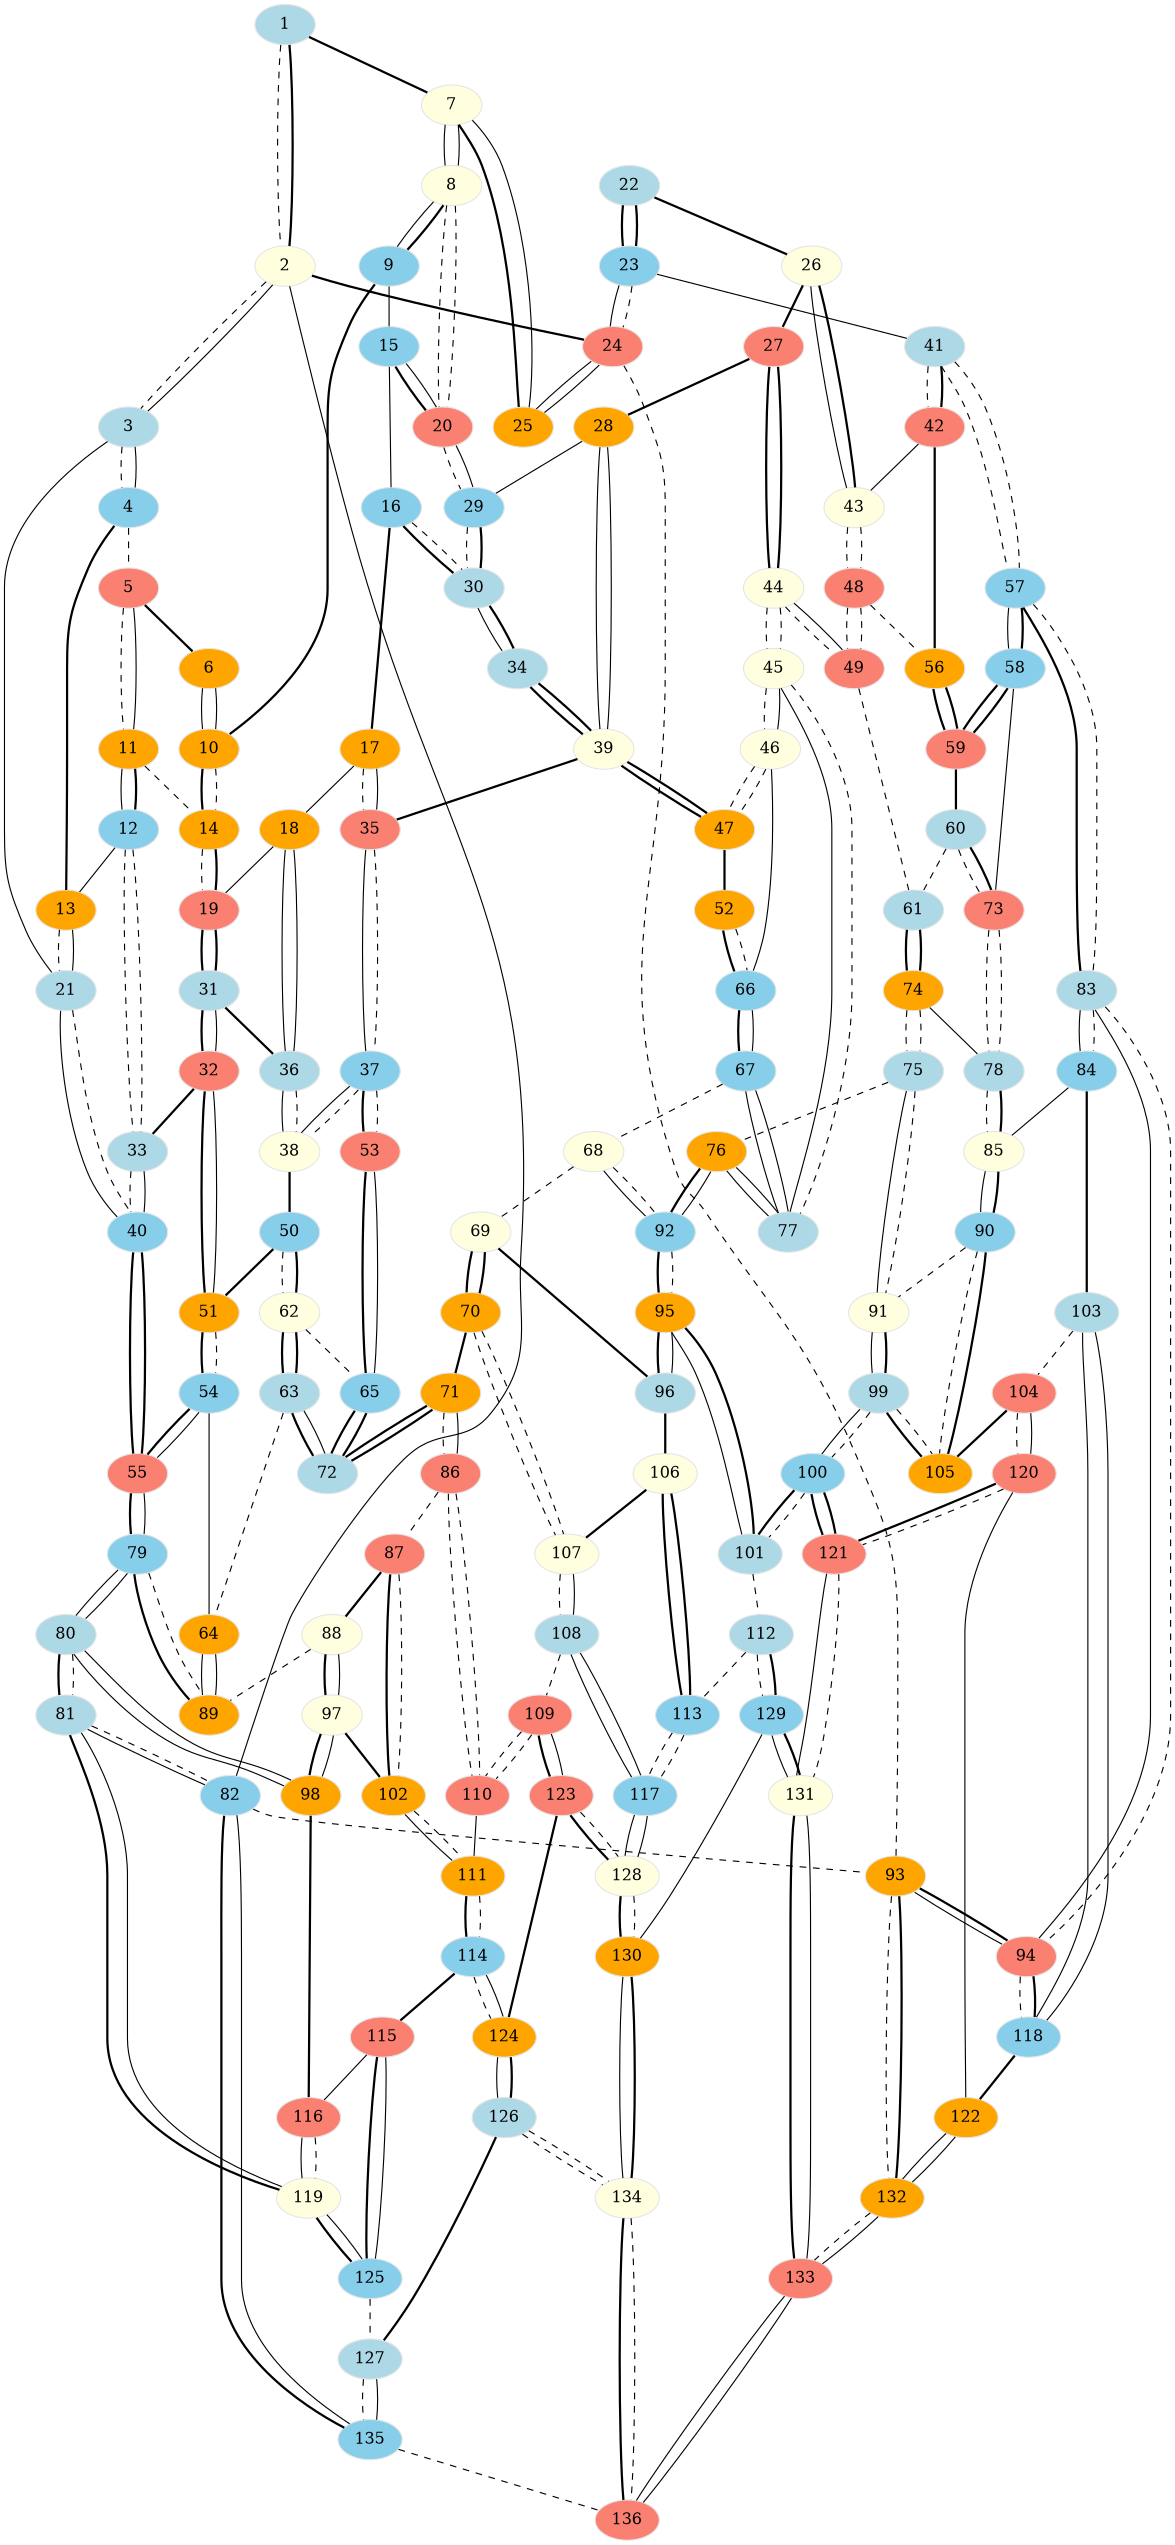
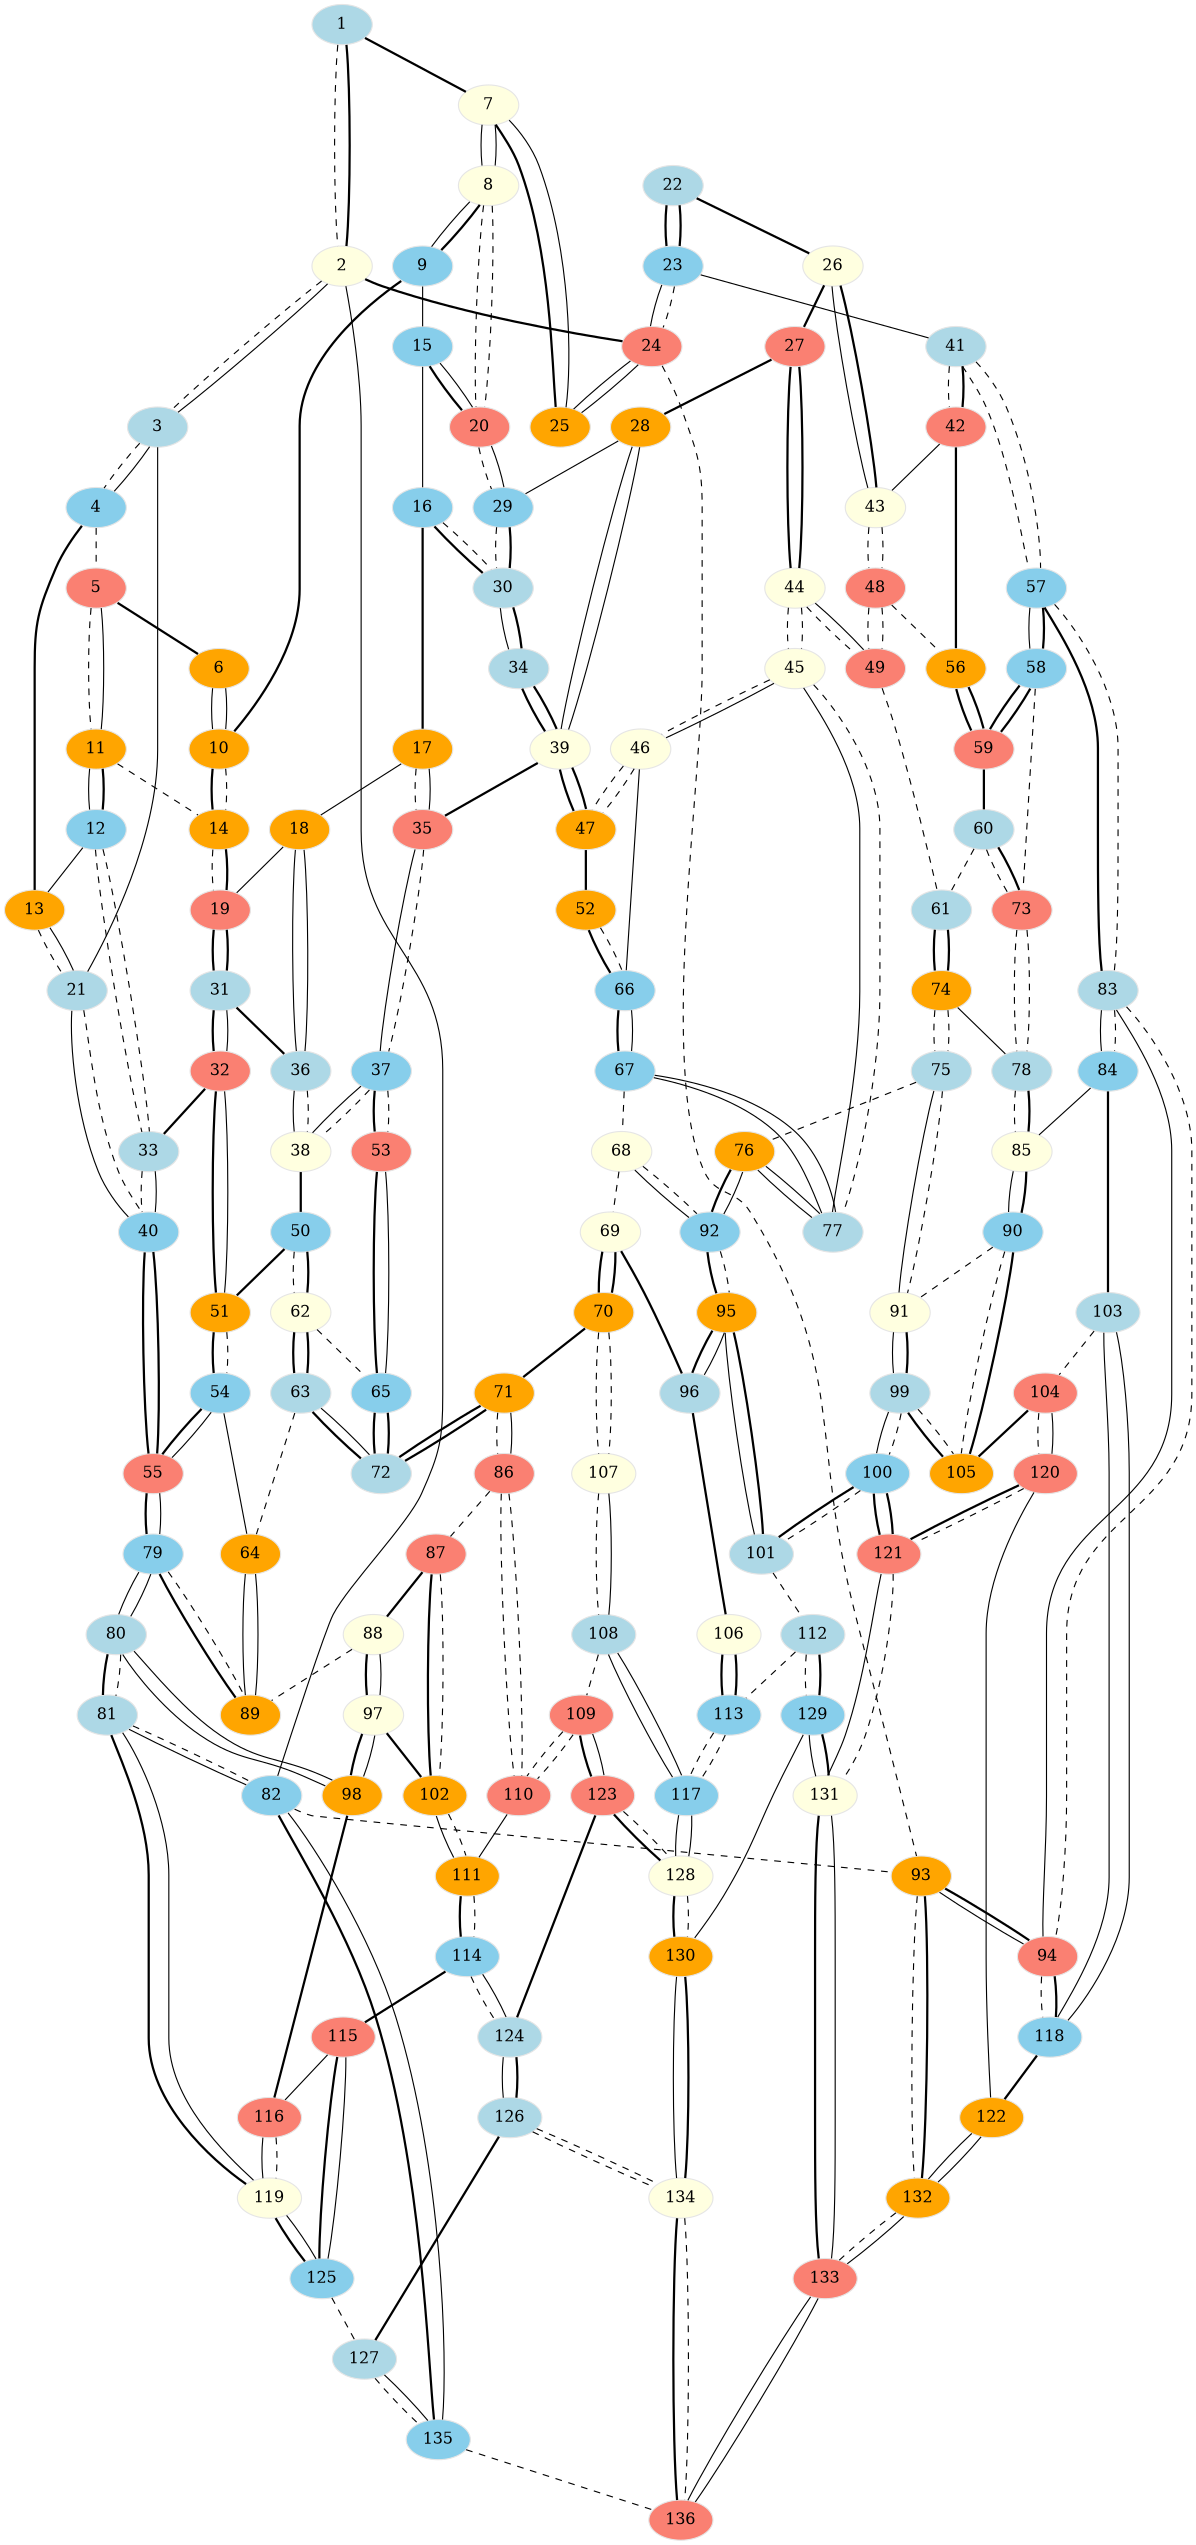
edge "58" -- "73": style solid -> dashed
edge "106" -- "107": removed
node "124": fillcolor orange -> lightblue
